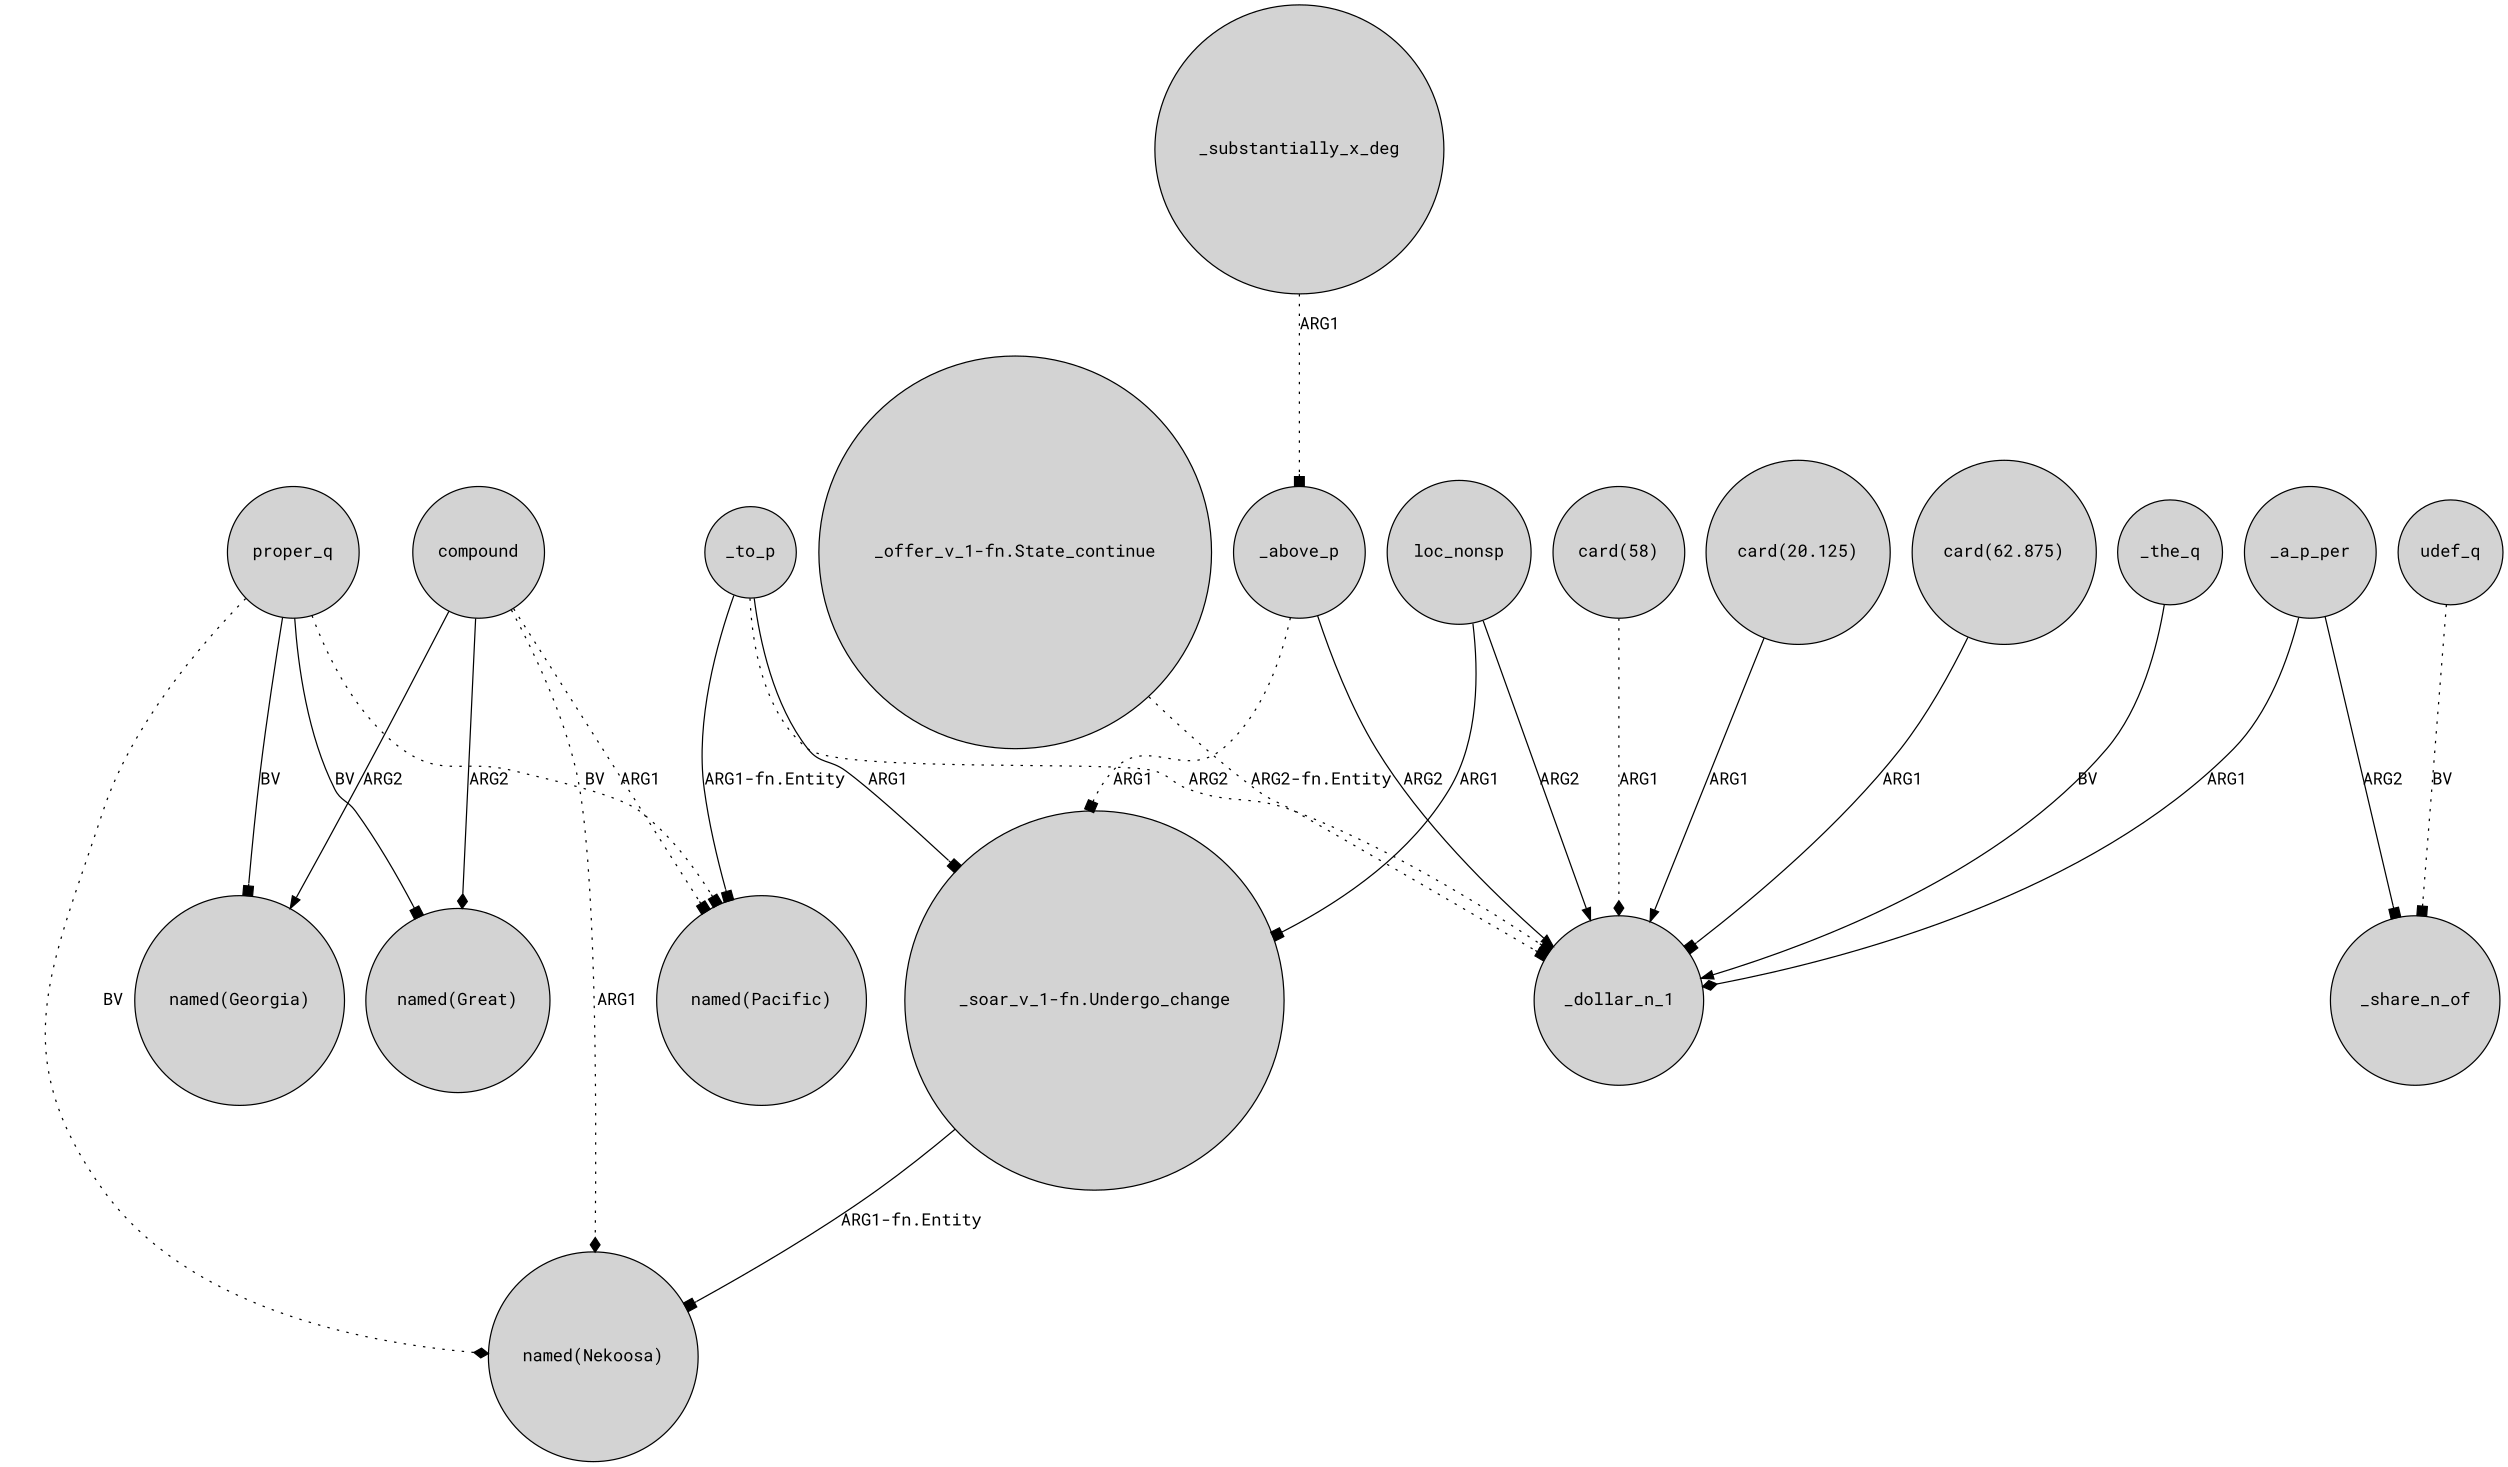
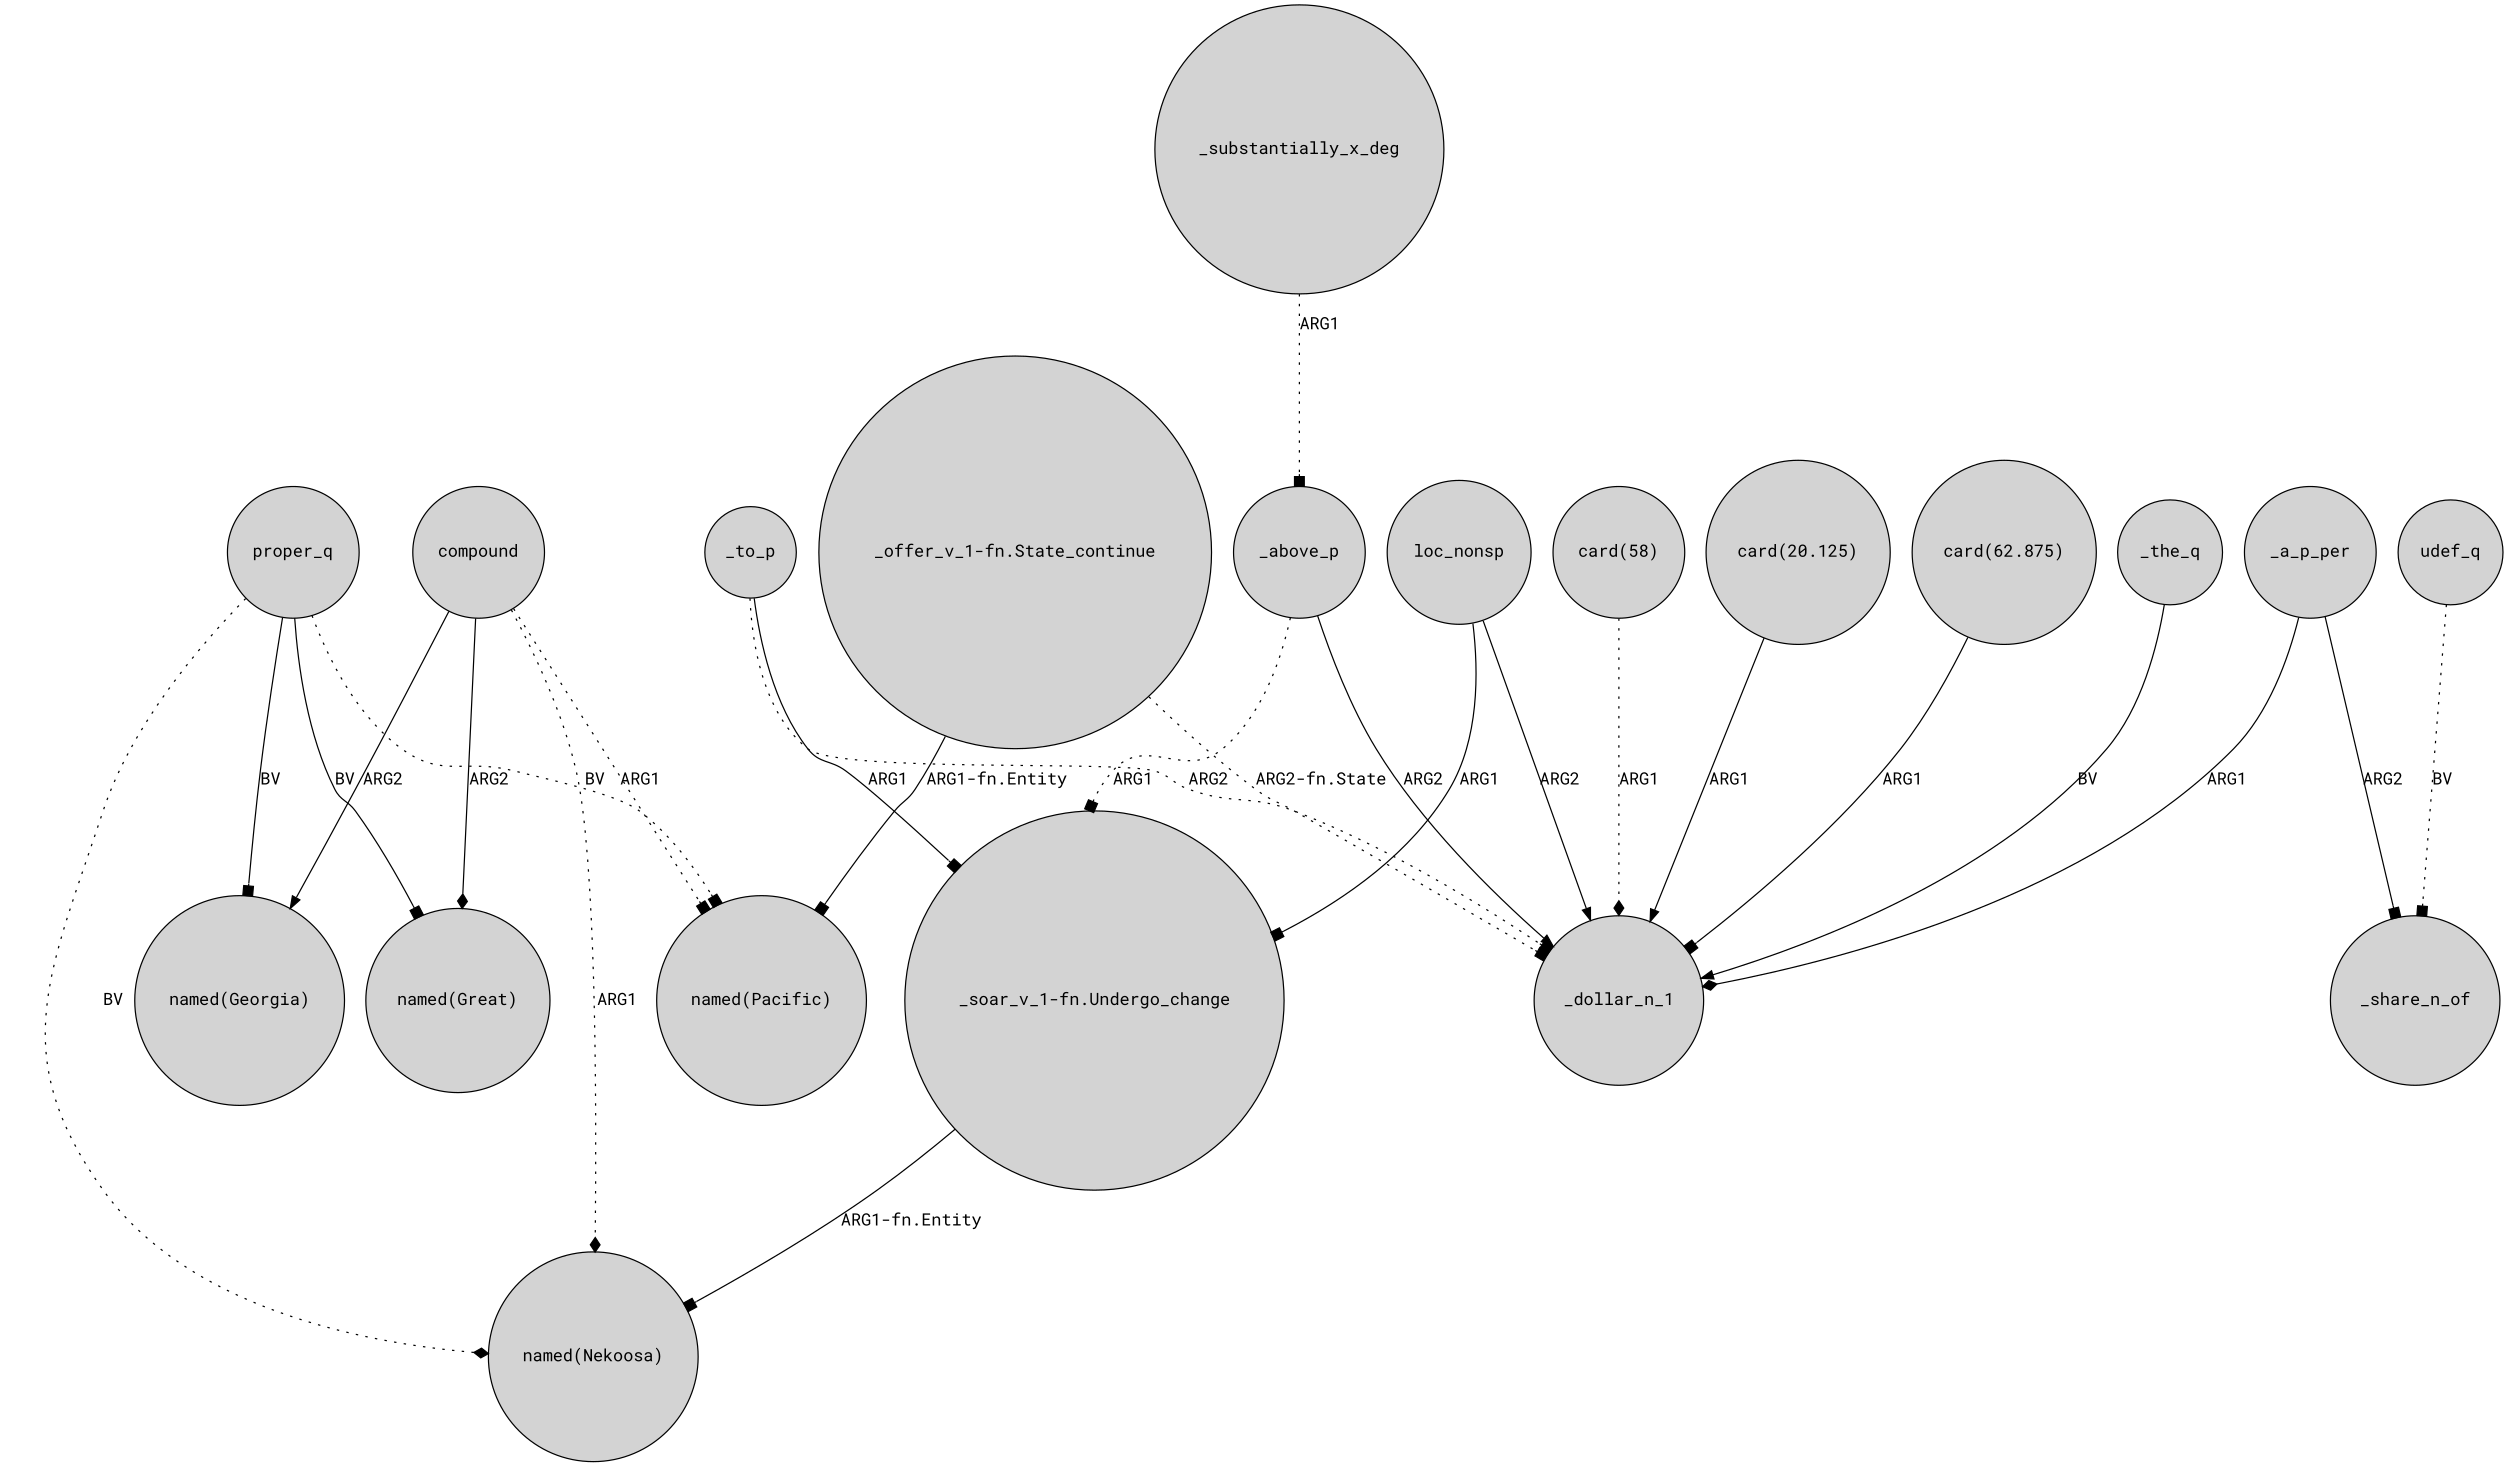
edge "_to_p" -> "named(Pacific)": now "_offer_v_1-fn.State_continue" -> "named(Pacific)"
edge "_offer_v_1-fn.State_continue" -> "_dollar_n_1": label "ARG2-fn.Entity" -> "ARG2-fn.State"
